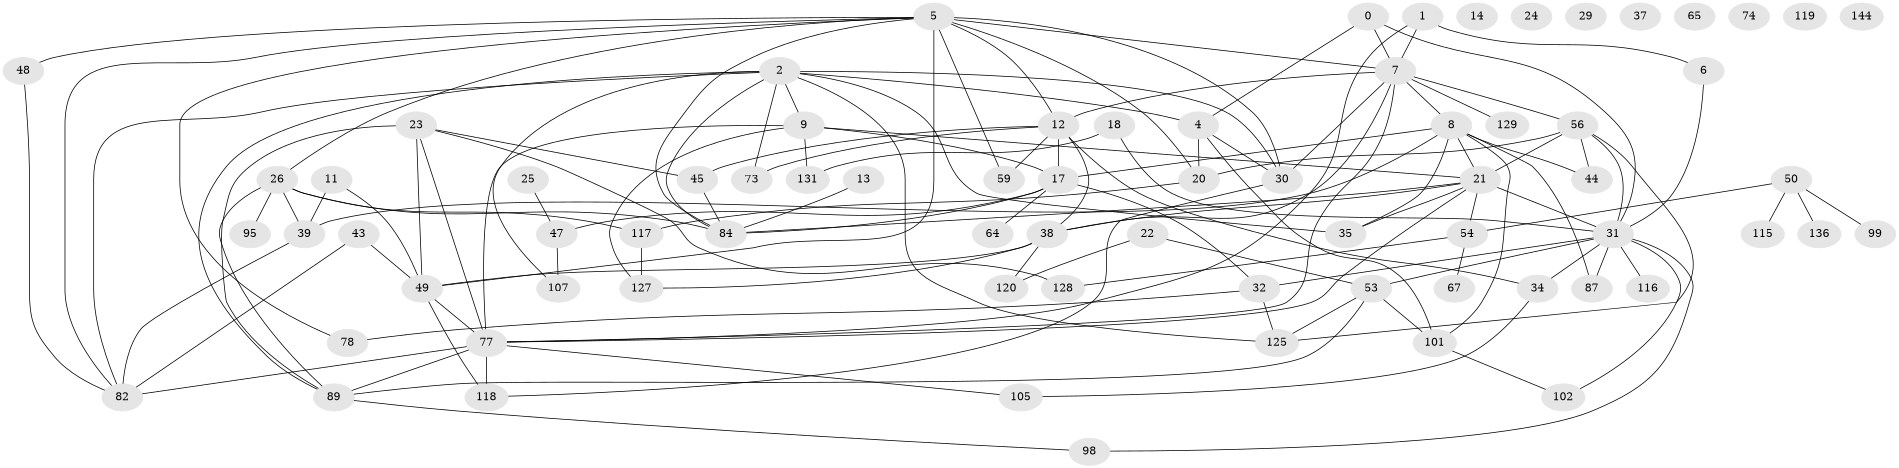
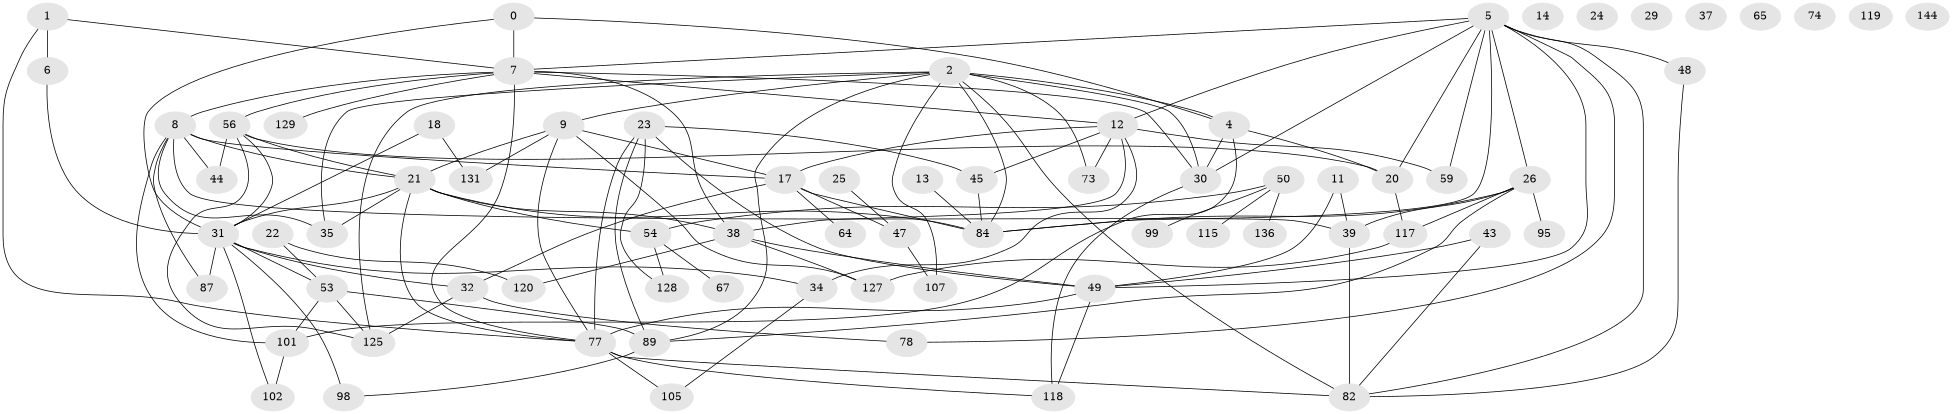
node "116": removed
edge "77" -- "89": removed
